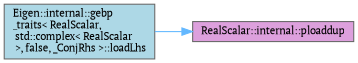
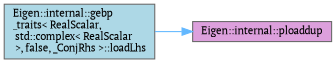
node "RealScalar::internal::ploaddup": label "RealScalar::internal::ploaddup" -> "Eigen::internal::ploaddup"
